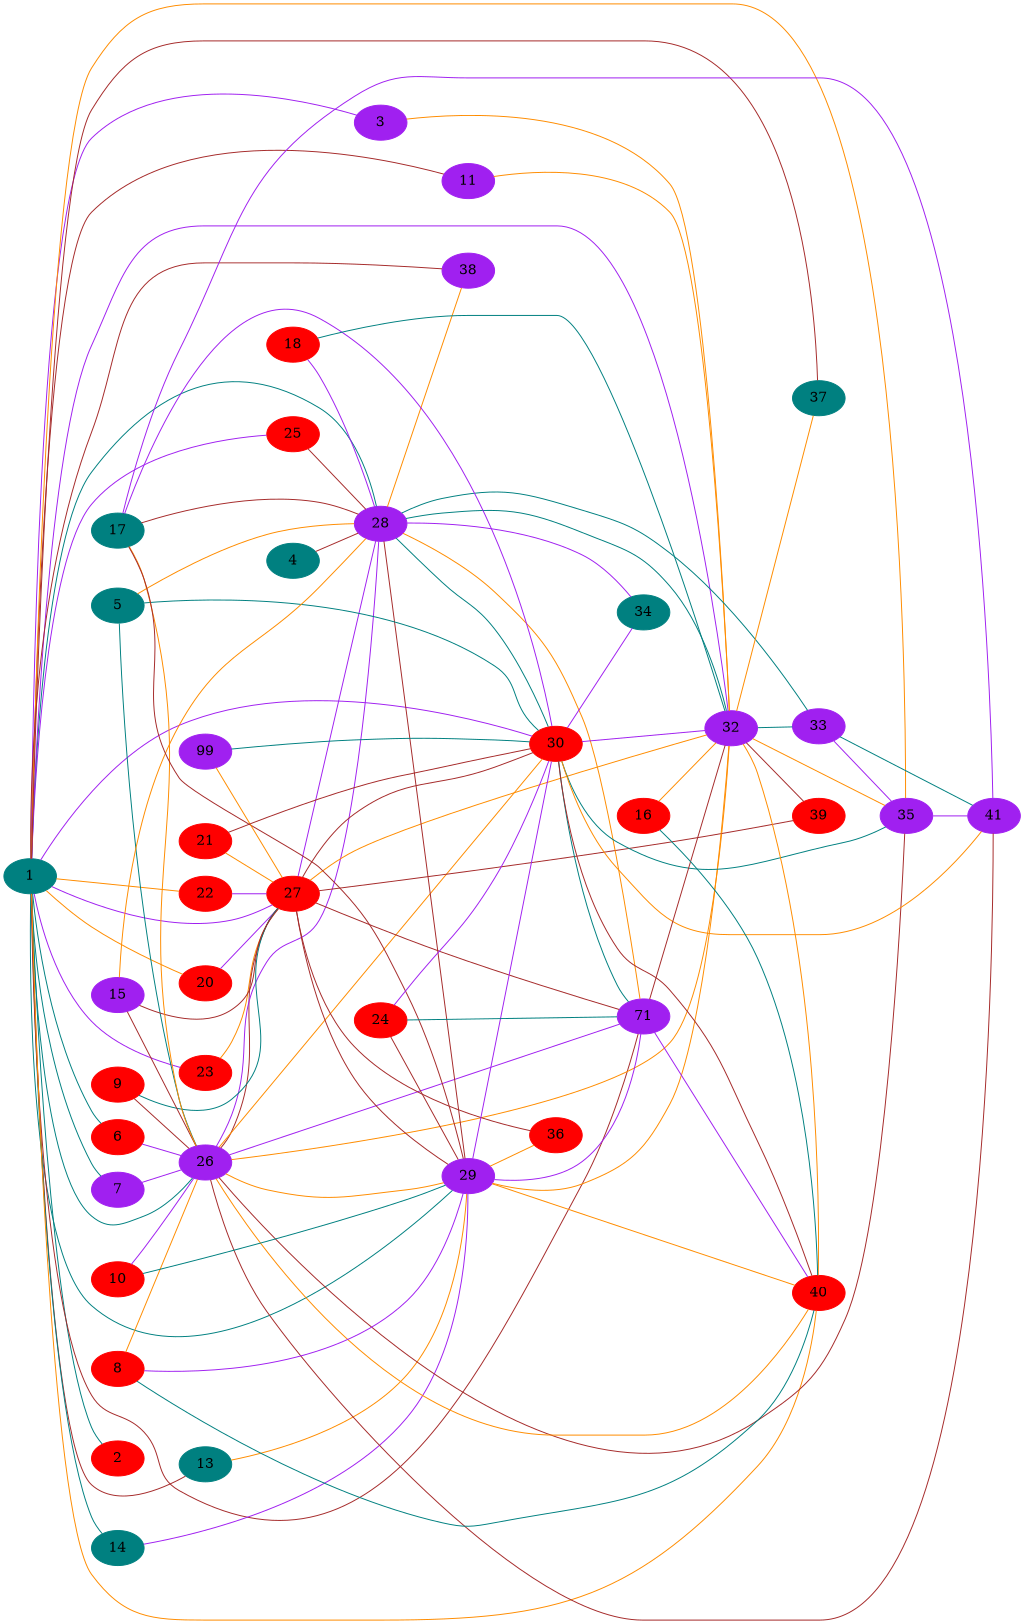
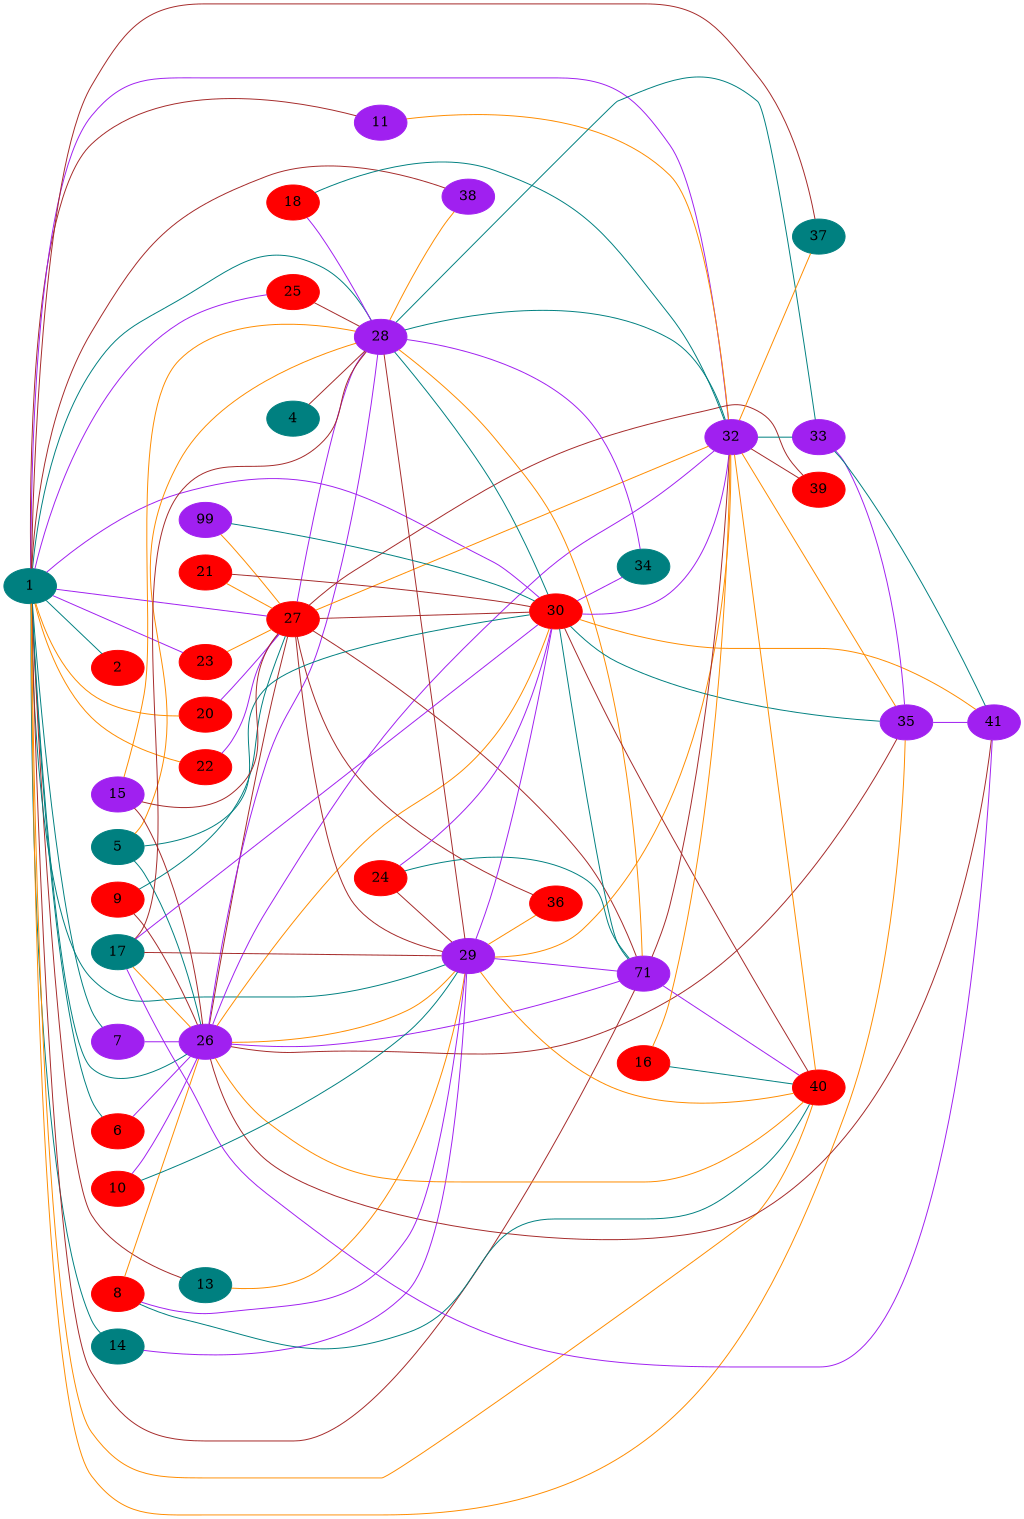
node "3": removed
edge "32" -- "26": color darkorange -> purple
